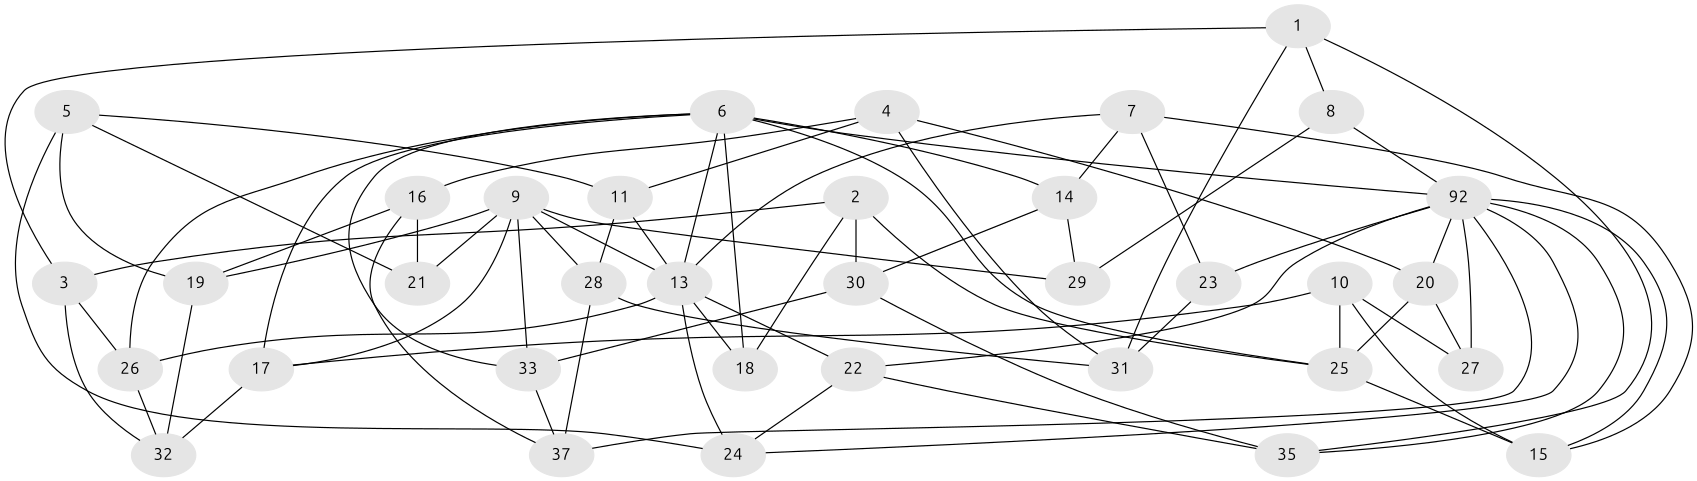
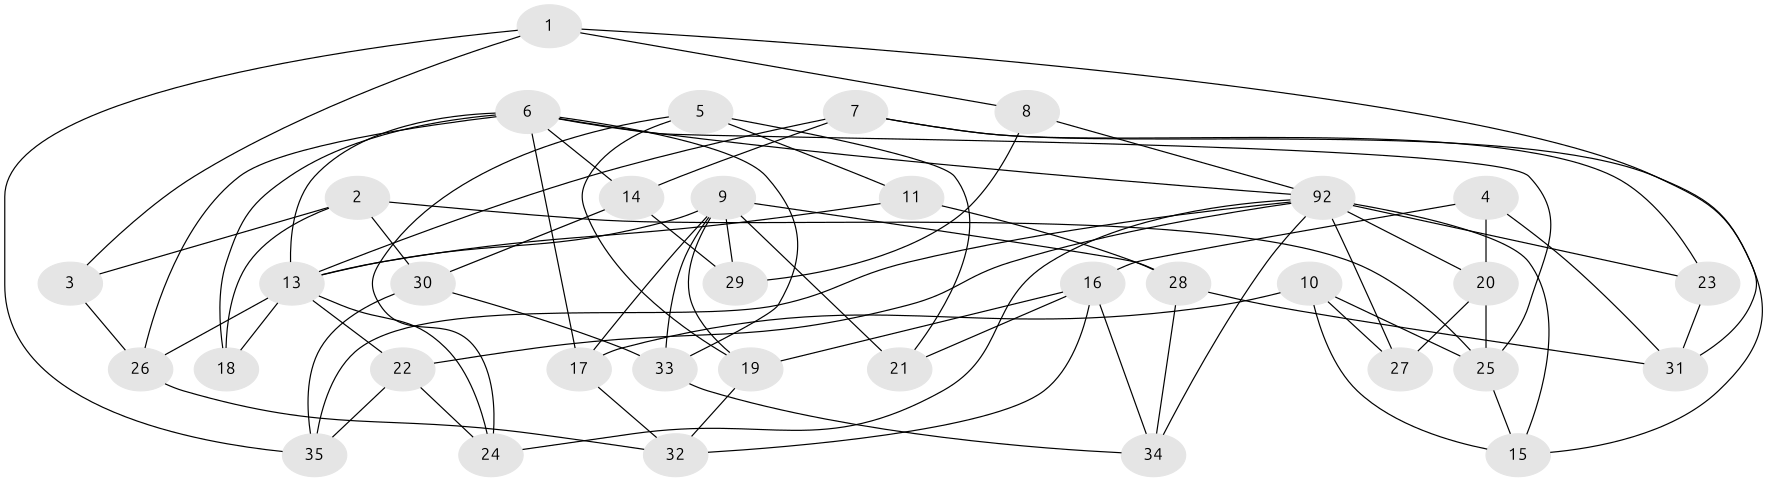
edge "4" -- "11": removed
edge "3" -- "32": now "16" -- "32"
node "37": label "37" -> "34"
